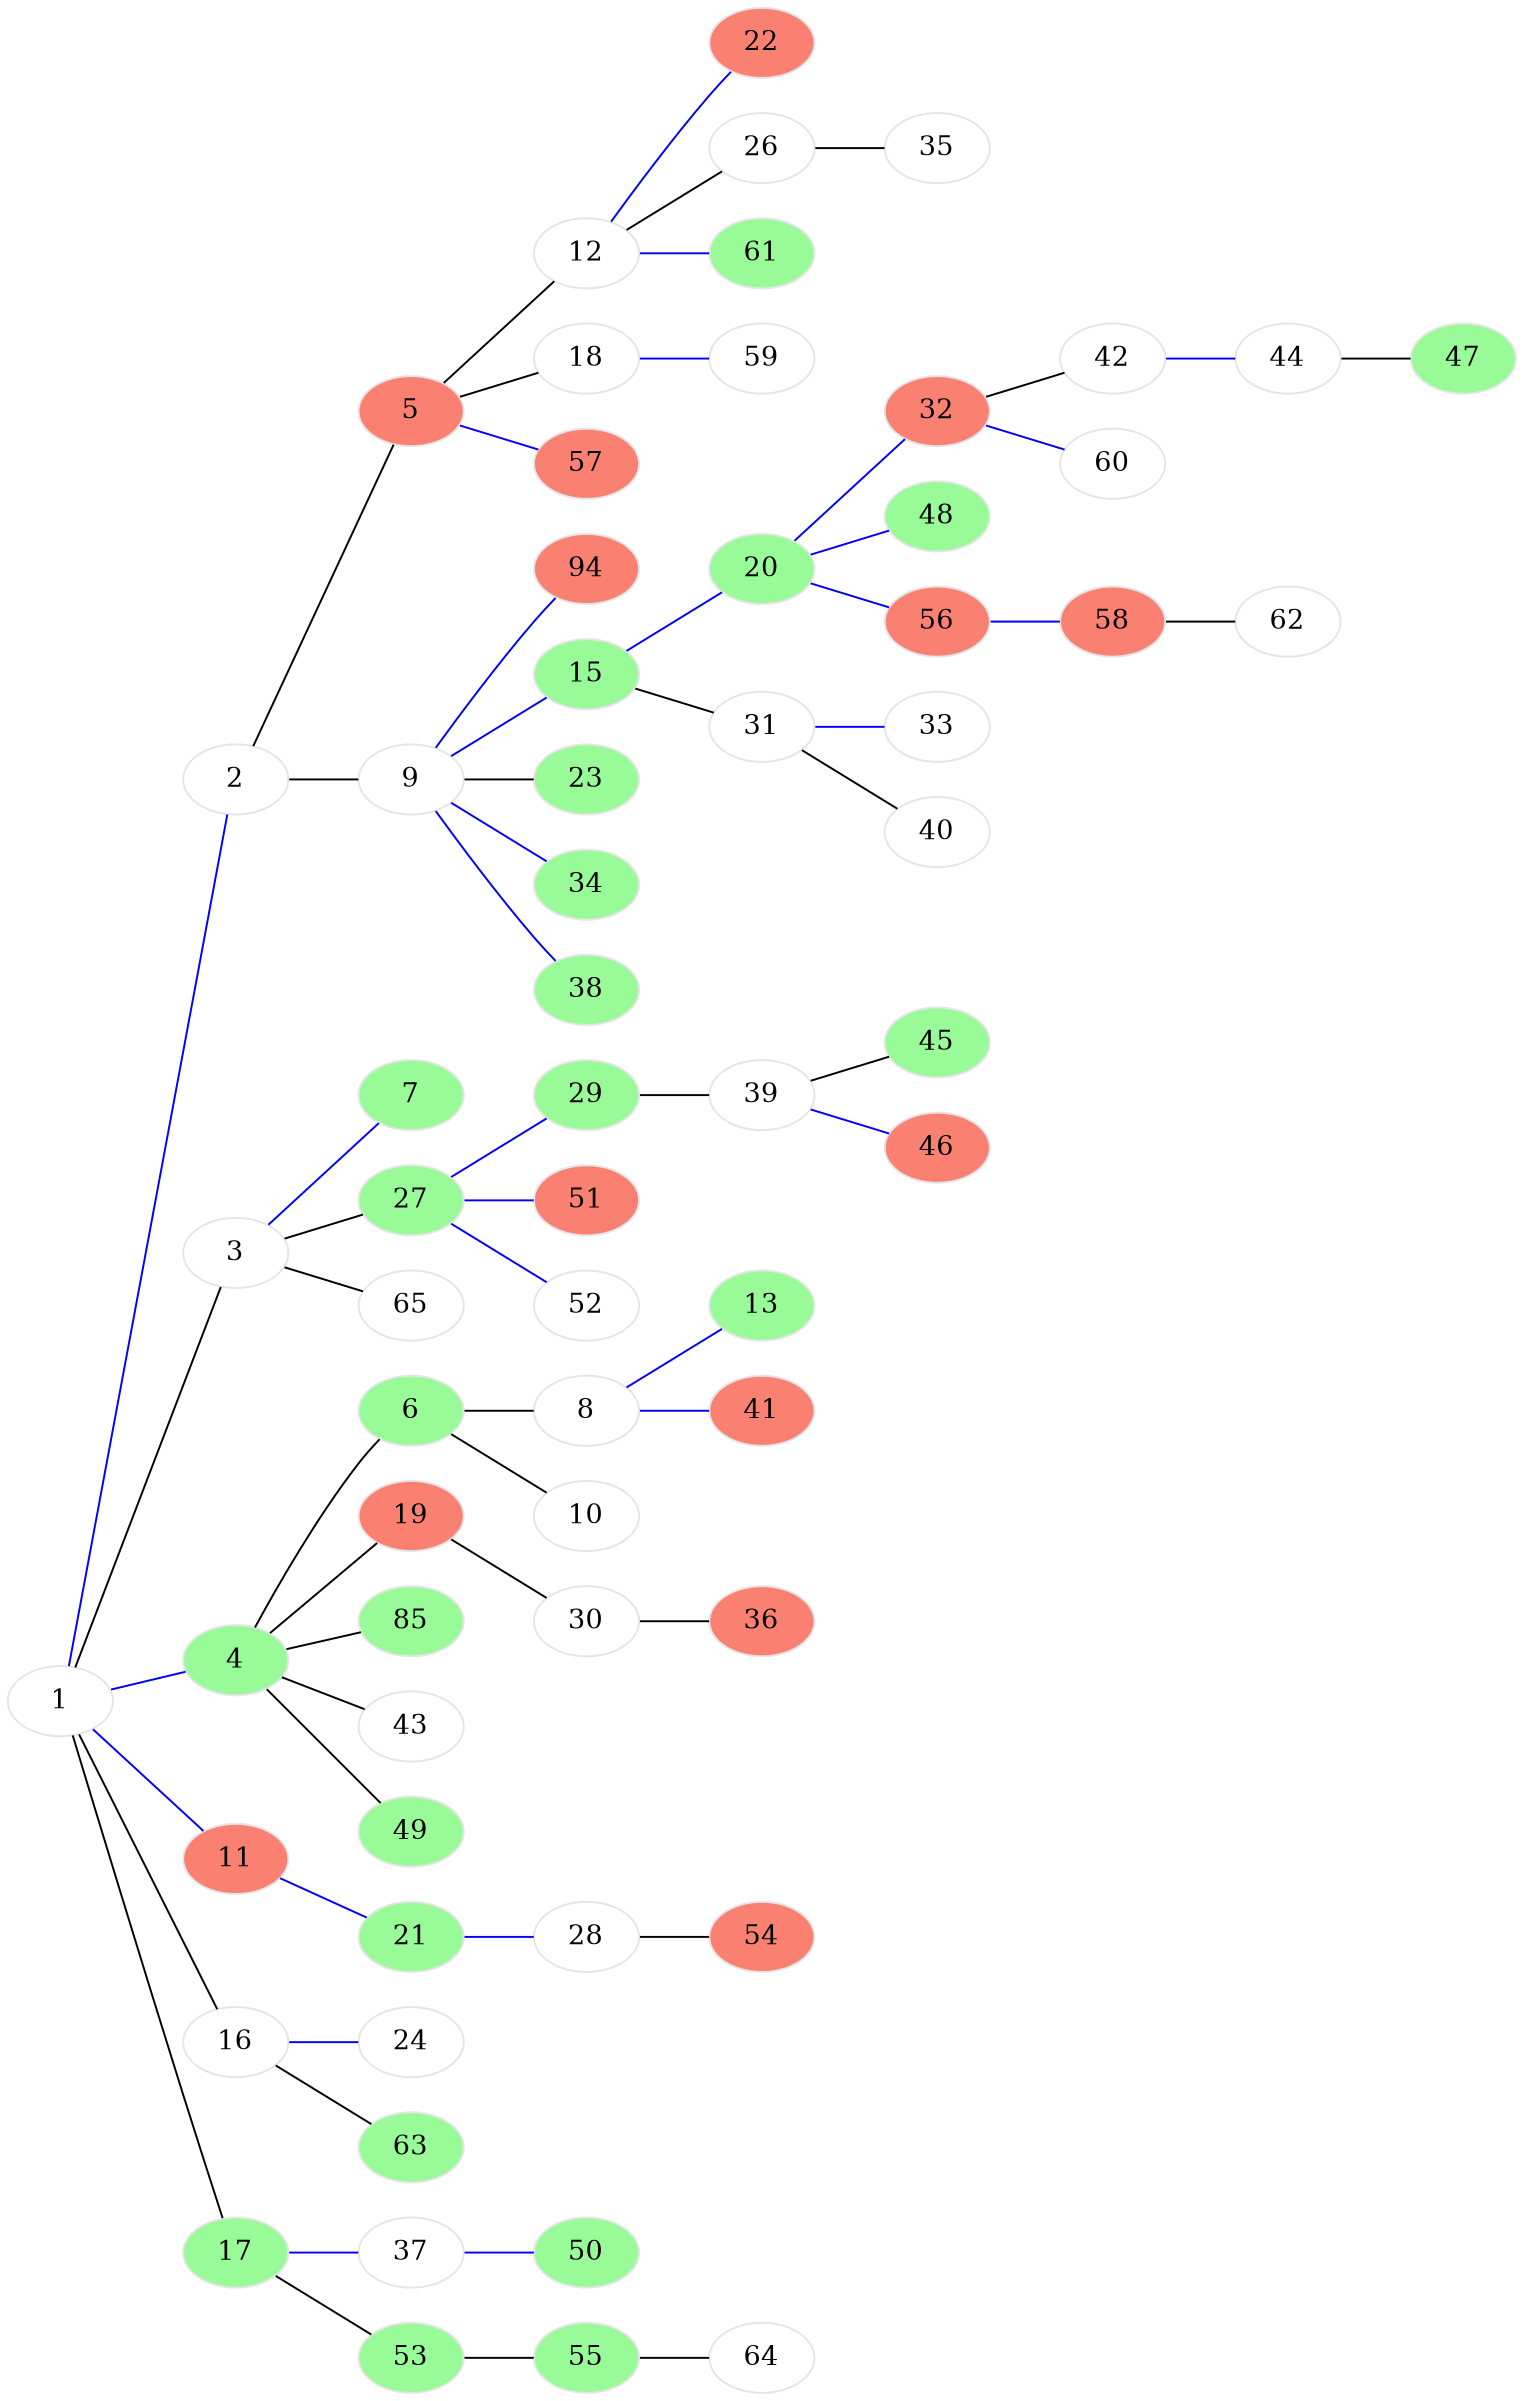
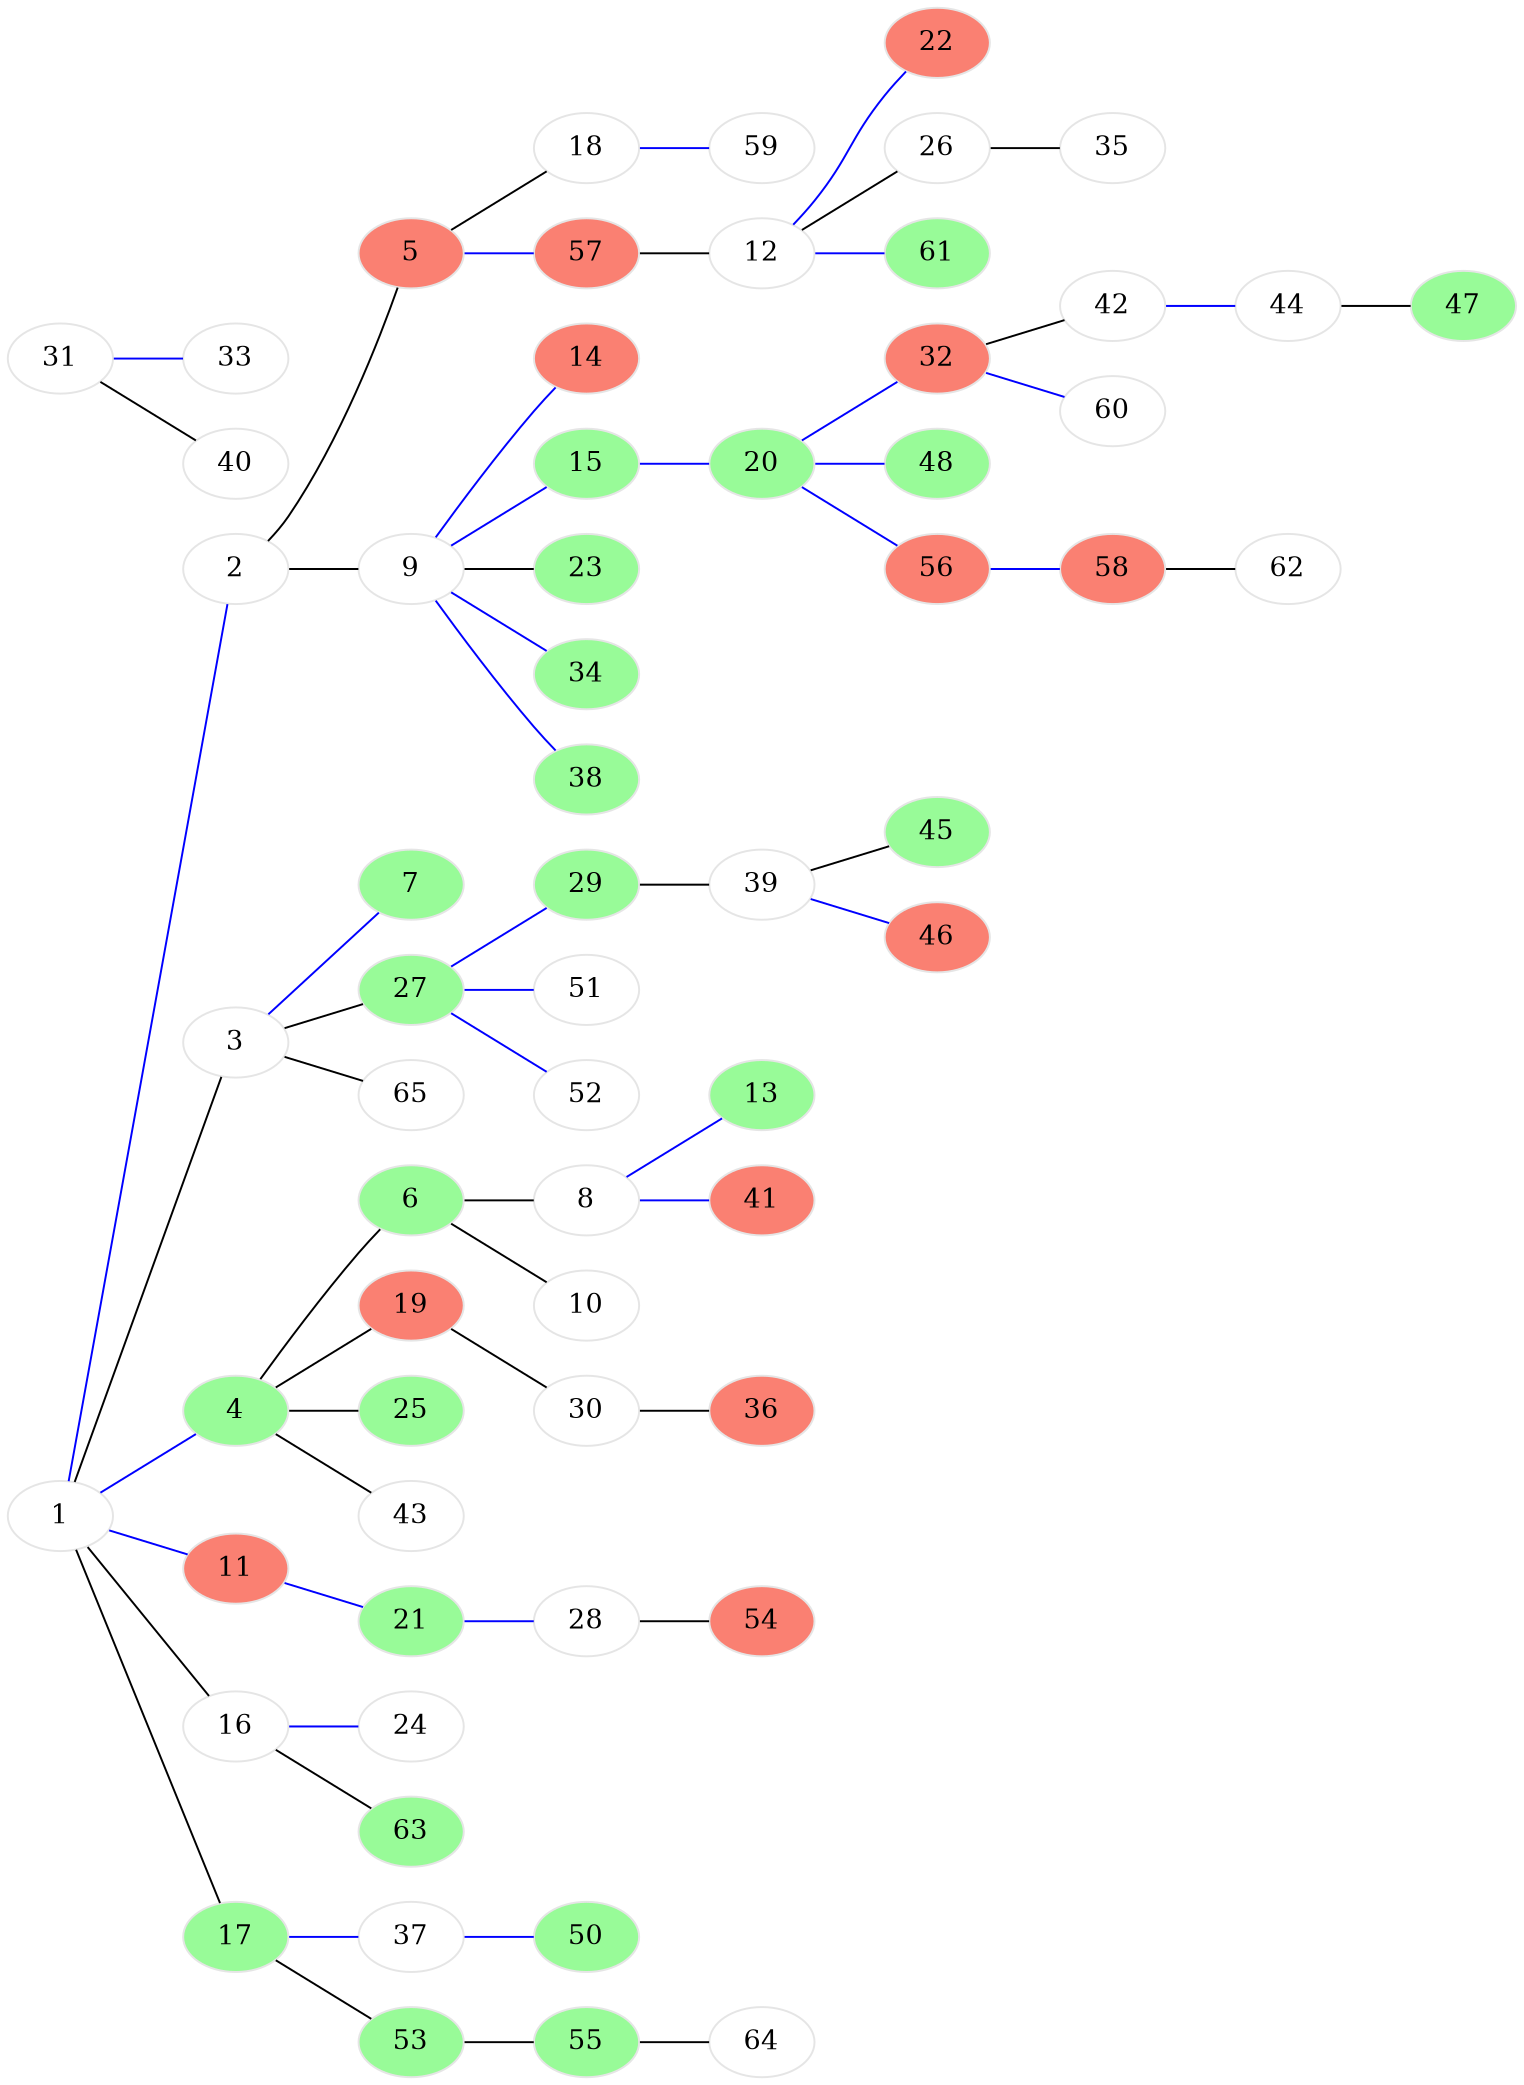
edge "12" -- "5": now "12" -- "57"
node "94": label "94" -> "14"
edge "15" -- "31": removed
node "51": fillcolor salmon -> white
node "85": label "85" -> "25"
node "49": removed
